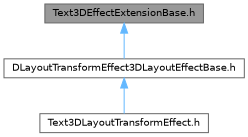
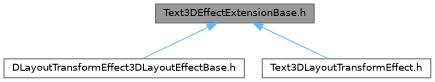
edge "Text3DLayoutTransformEffect.h" -> "DLayoutTransformEffect3DLayoutEffectBase.h": now "Text3DLayoutTransformEffect.h" -> "Text3DEffectExtensionBase.h"
